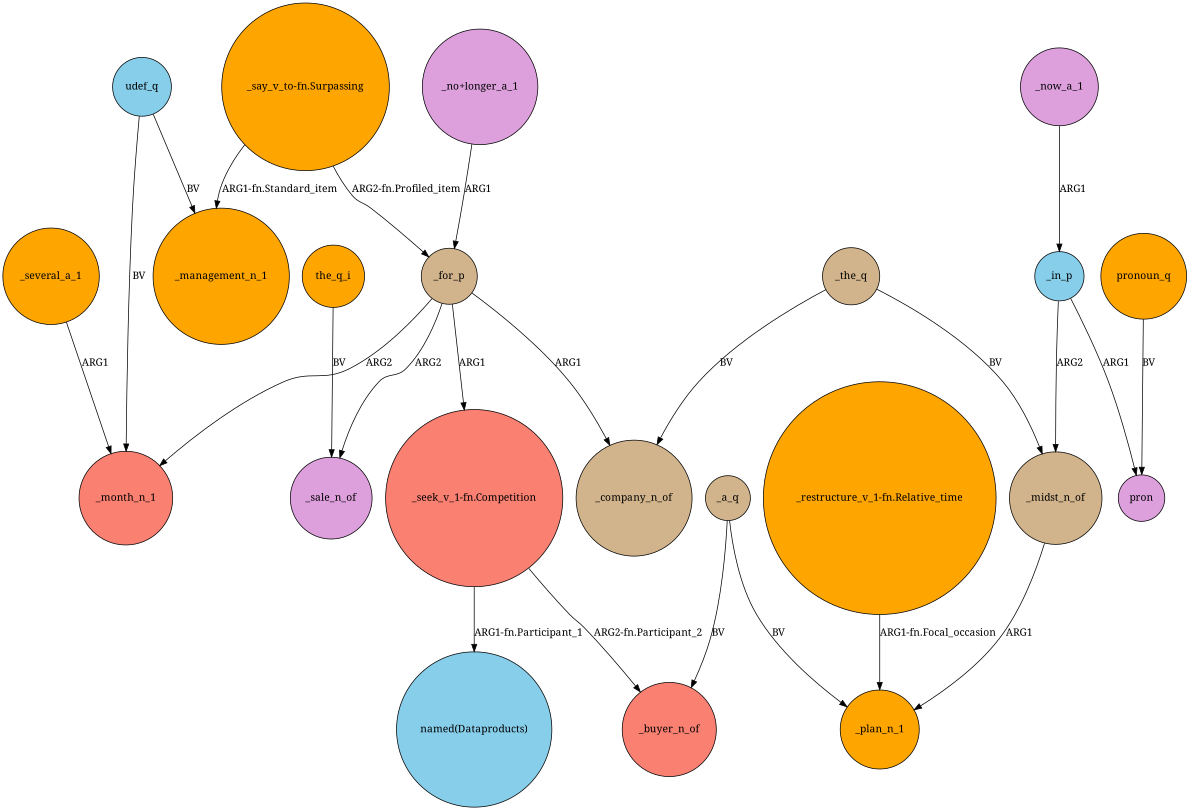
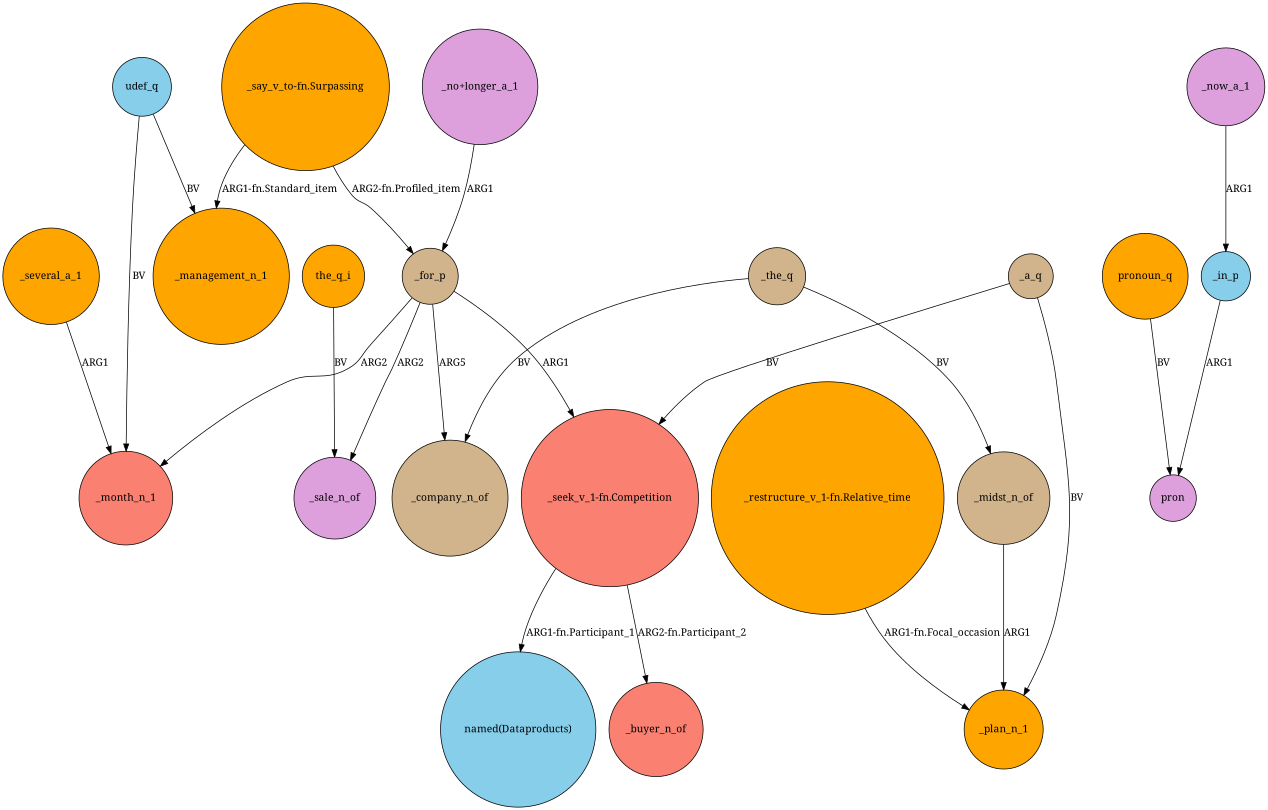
edge "_for_p" -> "_company_n_of": label "ARG1" -> "ARG5"
edge "_in_p" -> "_midst_n_of": removed, label "ARG2"
edge "_a_q" -> "_buyer_n_of": now "_a_q" -> "_seek_v_1-fn.Competition"
